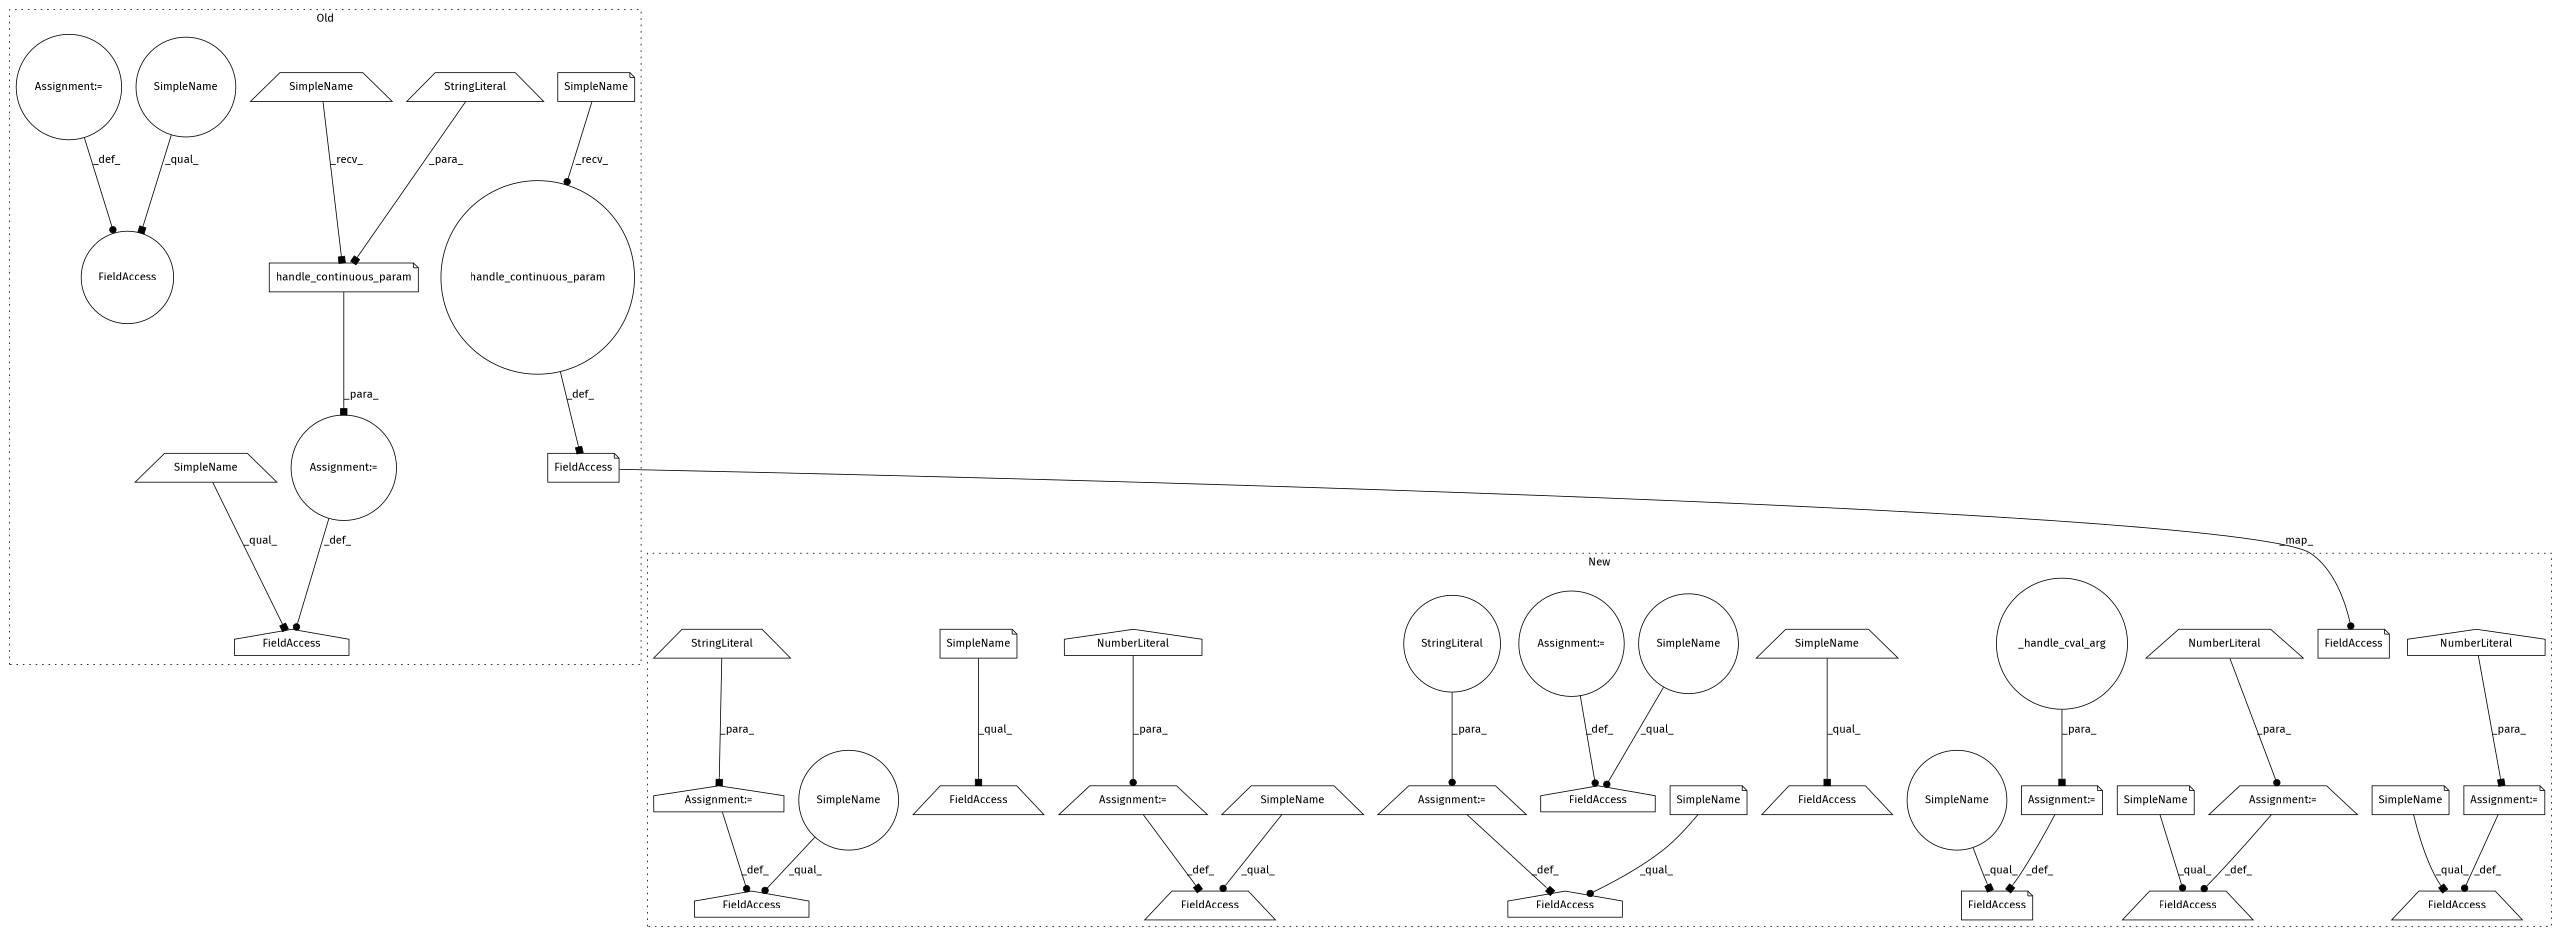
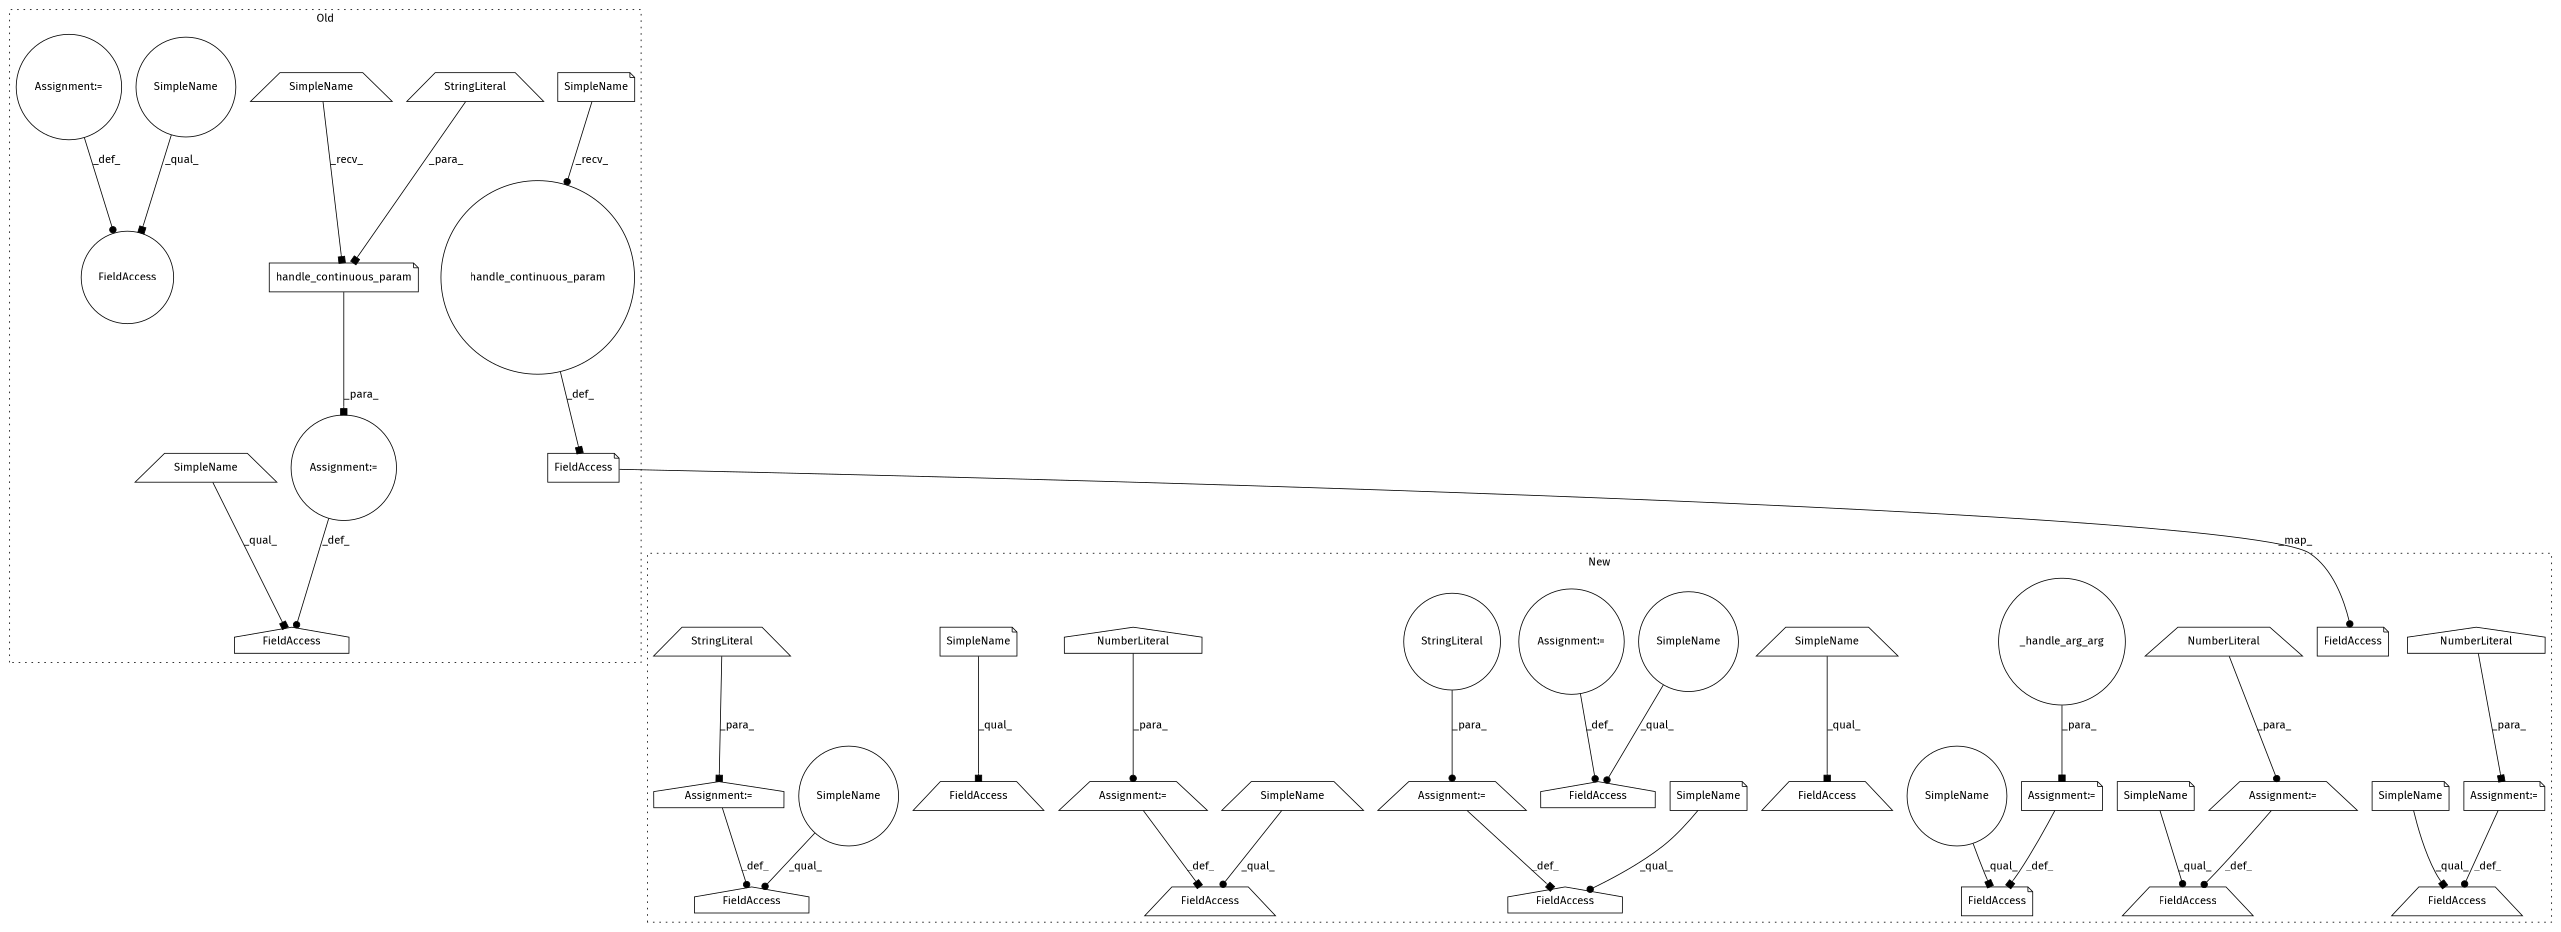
node "_handle_cval_arg": label "_handle_cval_arg" -> "_handle_arg_arg"
